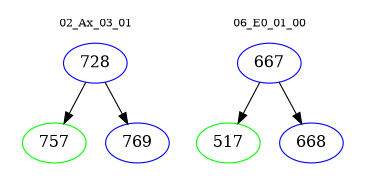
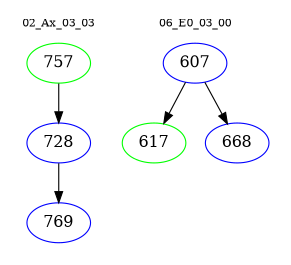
cluster "02_Ax_03_01": label "02_Ax_03_01" -> "02_Ax_03_03"
cluster "06_E0_01_00": label "06_E0_01_00" -> "06_E0_03_00"
node "667": label "667" -> "607"
edge "728" -> "757": reversed
node "517": label "517" -> "617"
